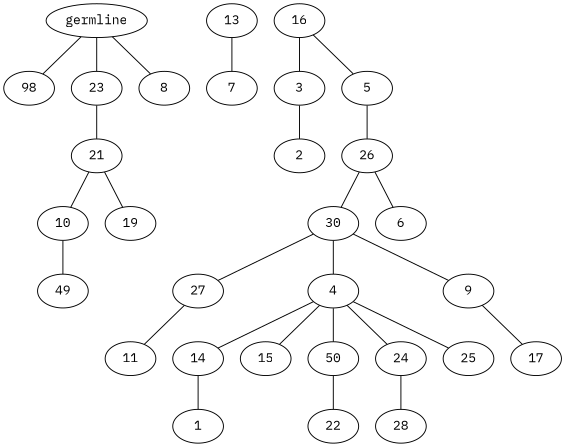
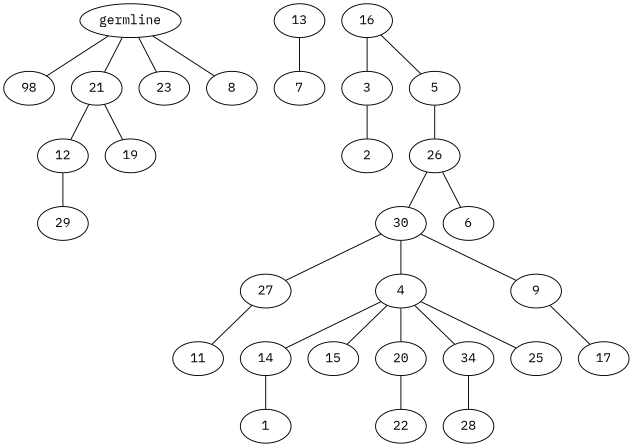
edge "23" -- "21": now "germline" -- "21"
node "10": label "10" -> "12"
node "49": label "49" -> "29"
node "50": label "50" -> "20"
node "24": label "24" -> "34"
